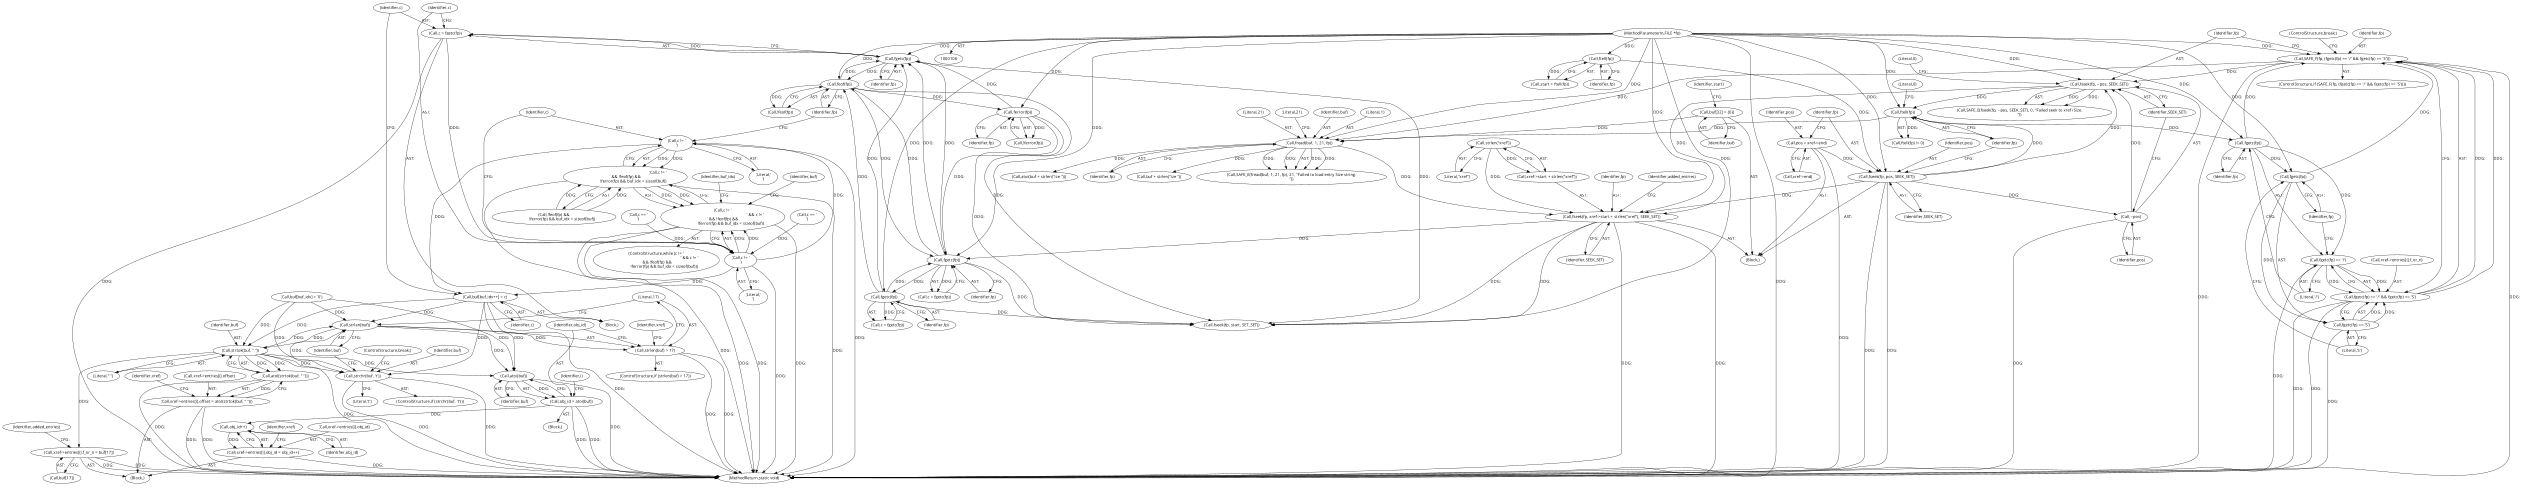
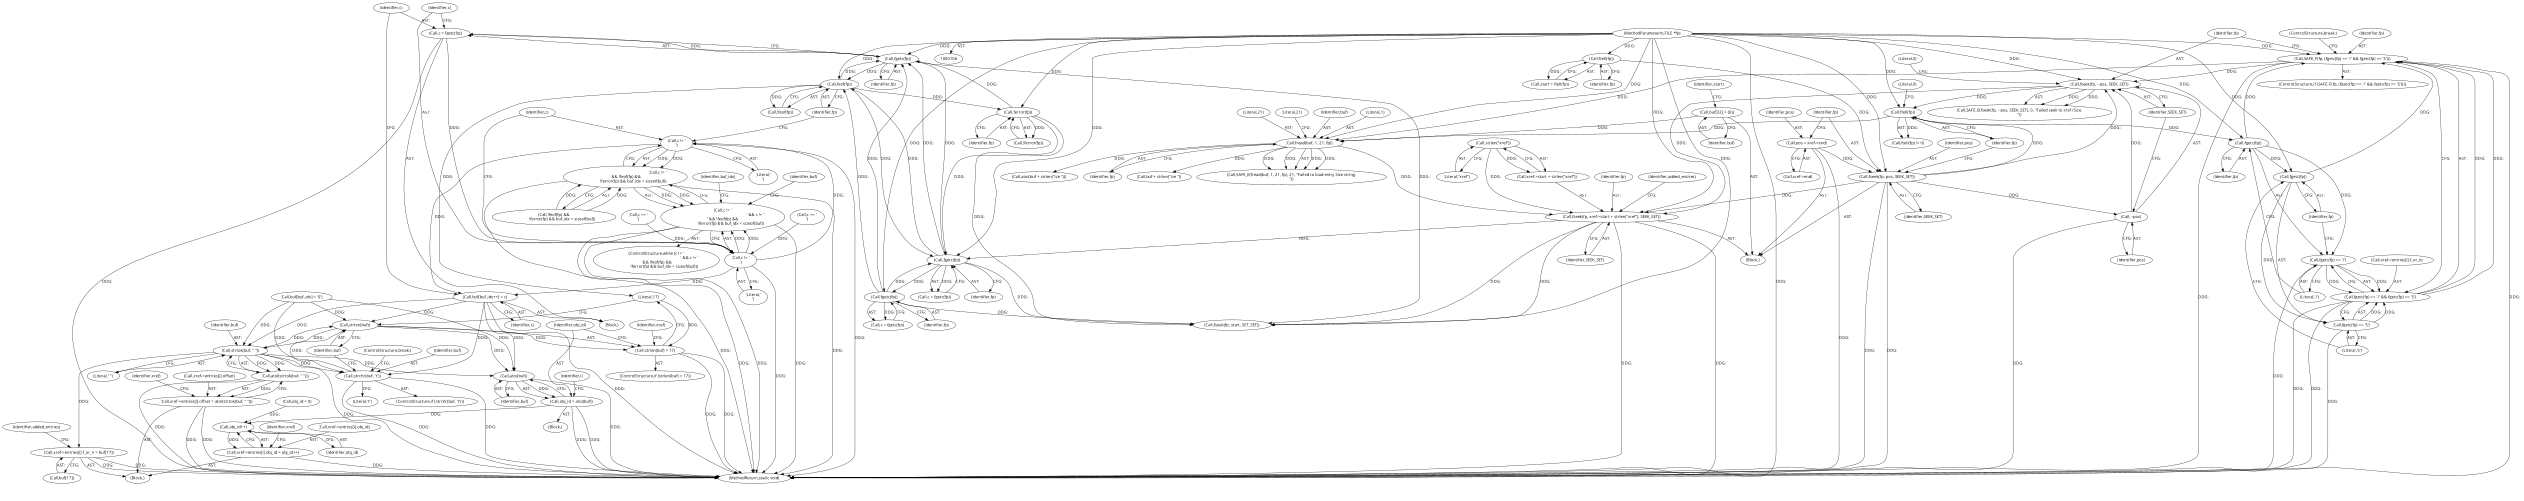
edge "(Call,feof(fp))" -> "(Call,fseek(fp, start, SET_SET))": now "(Call,feof(fp))" -> "(Literal,17)"
edge "(Literal,17)" -> "(Call,strlen(buf) > 17)": label "AST: " -> "DDG: "
node "(Call,obj_id = 0)": added
